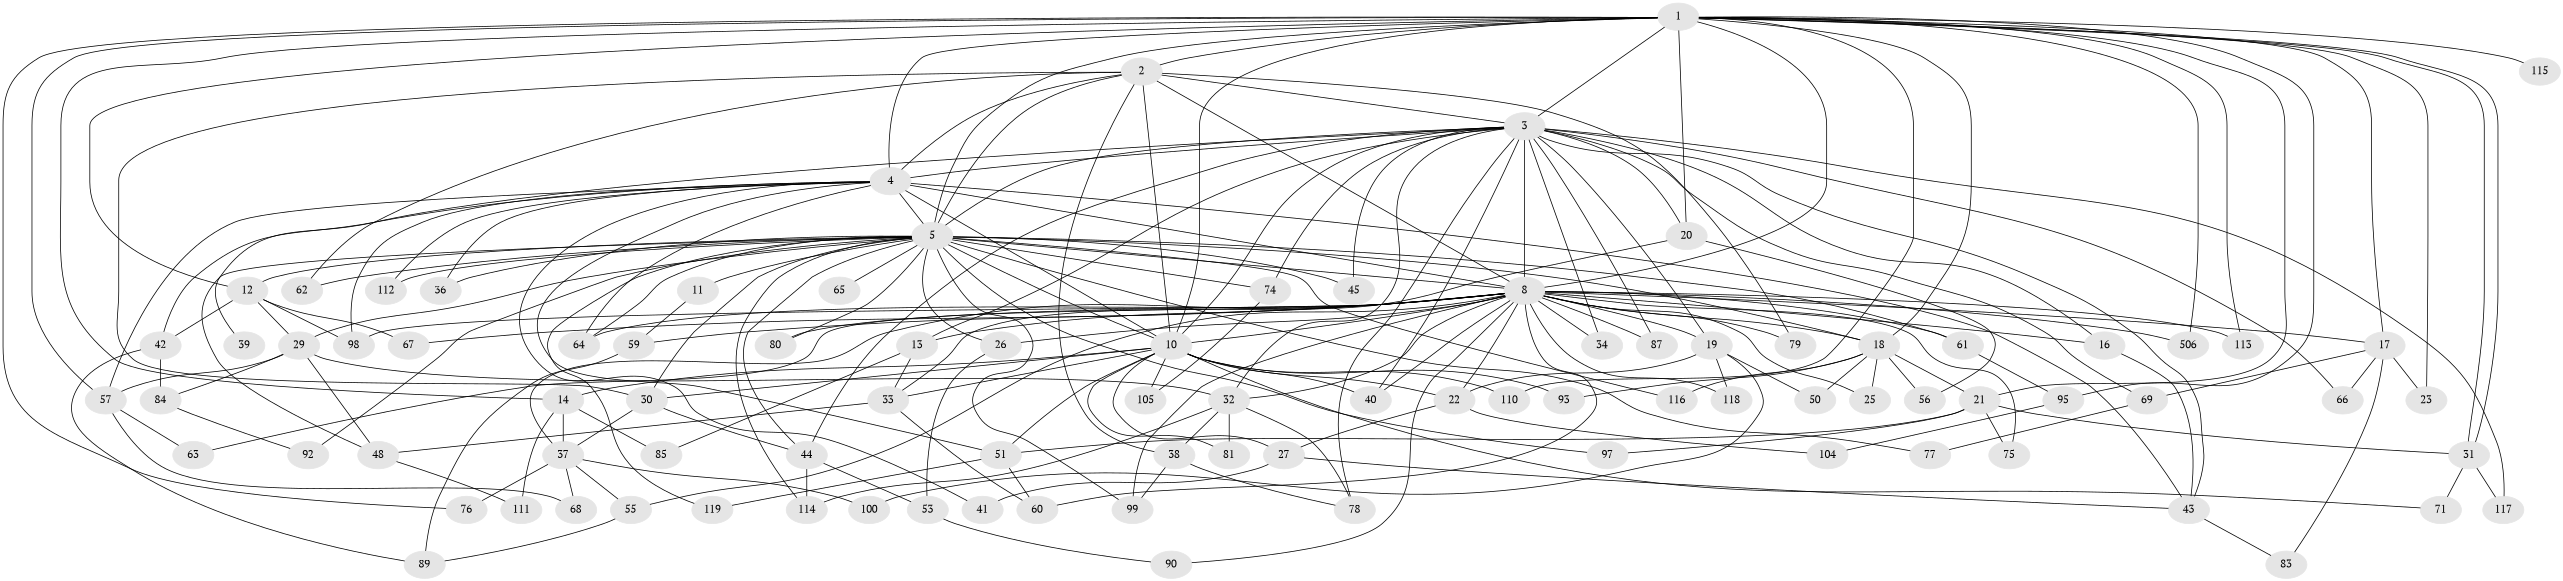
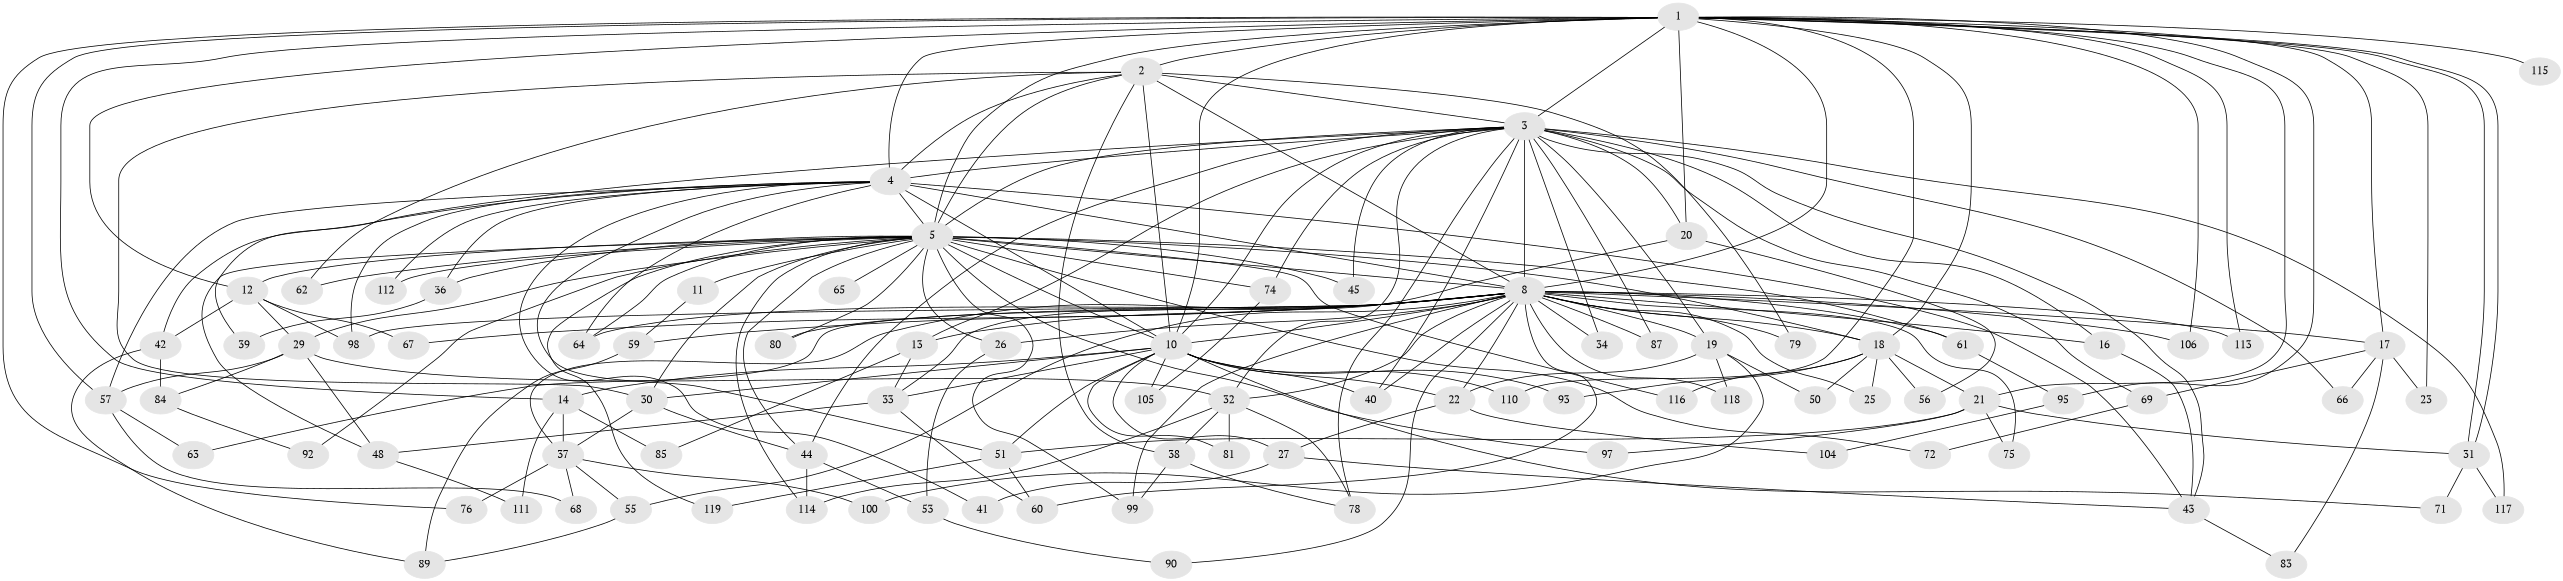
edge "36" -- "39": added
node "506": label "506" -> "106"
node "77": label "77" -> "72"
